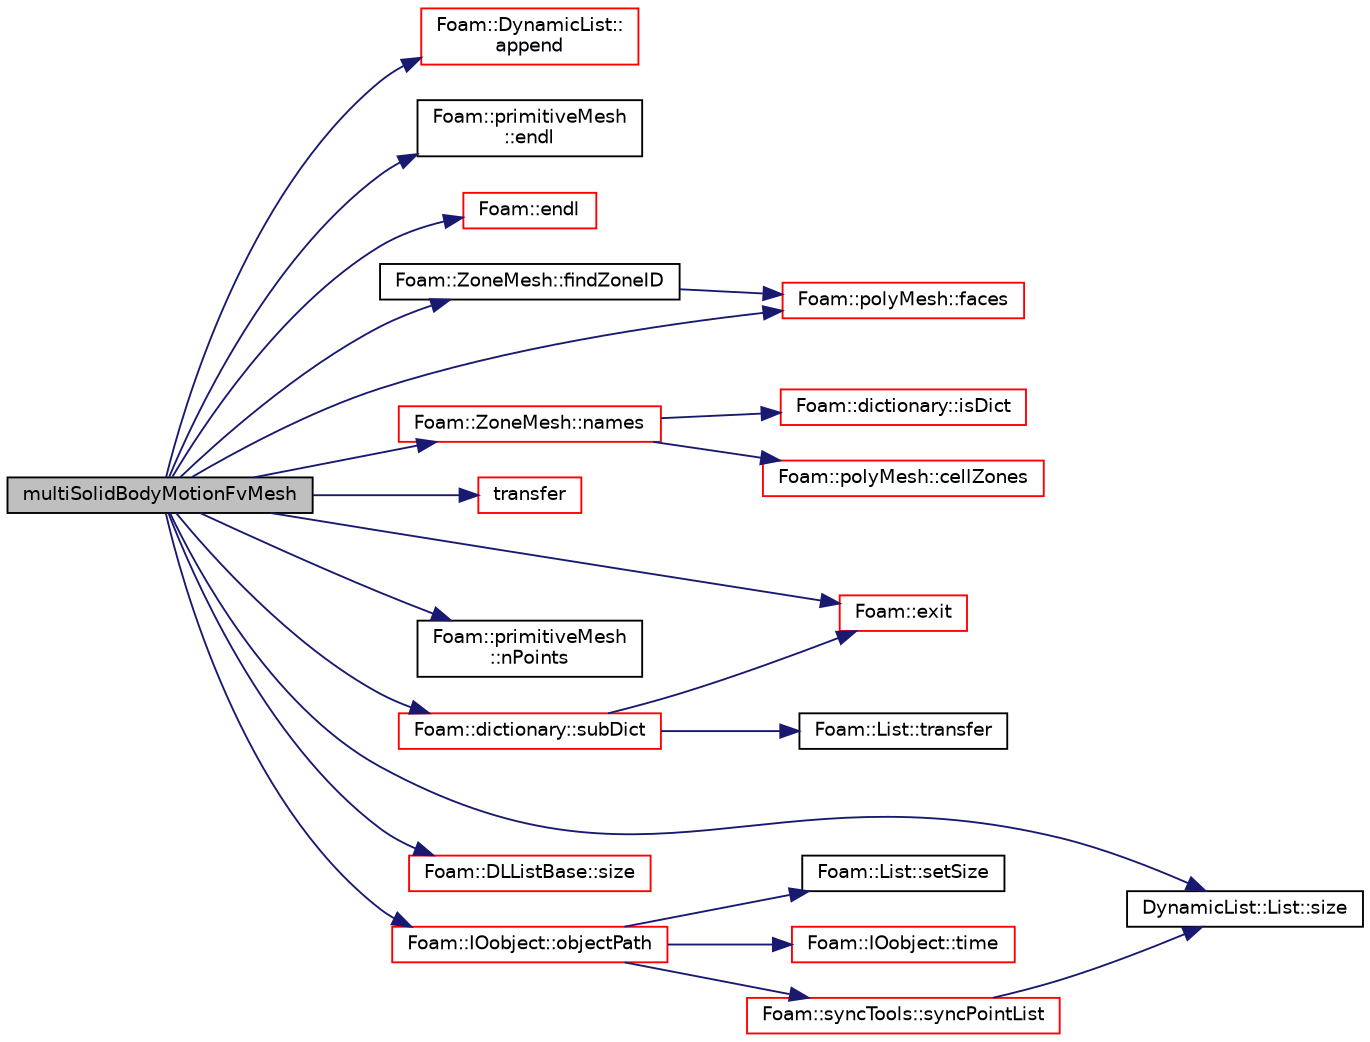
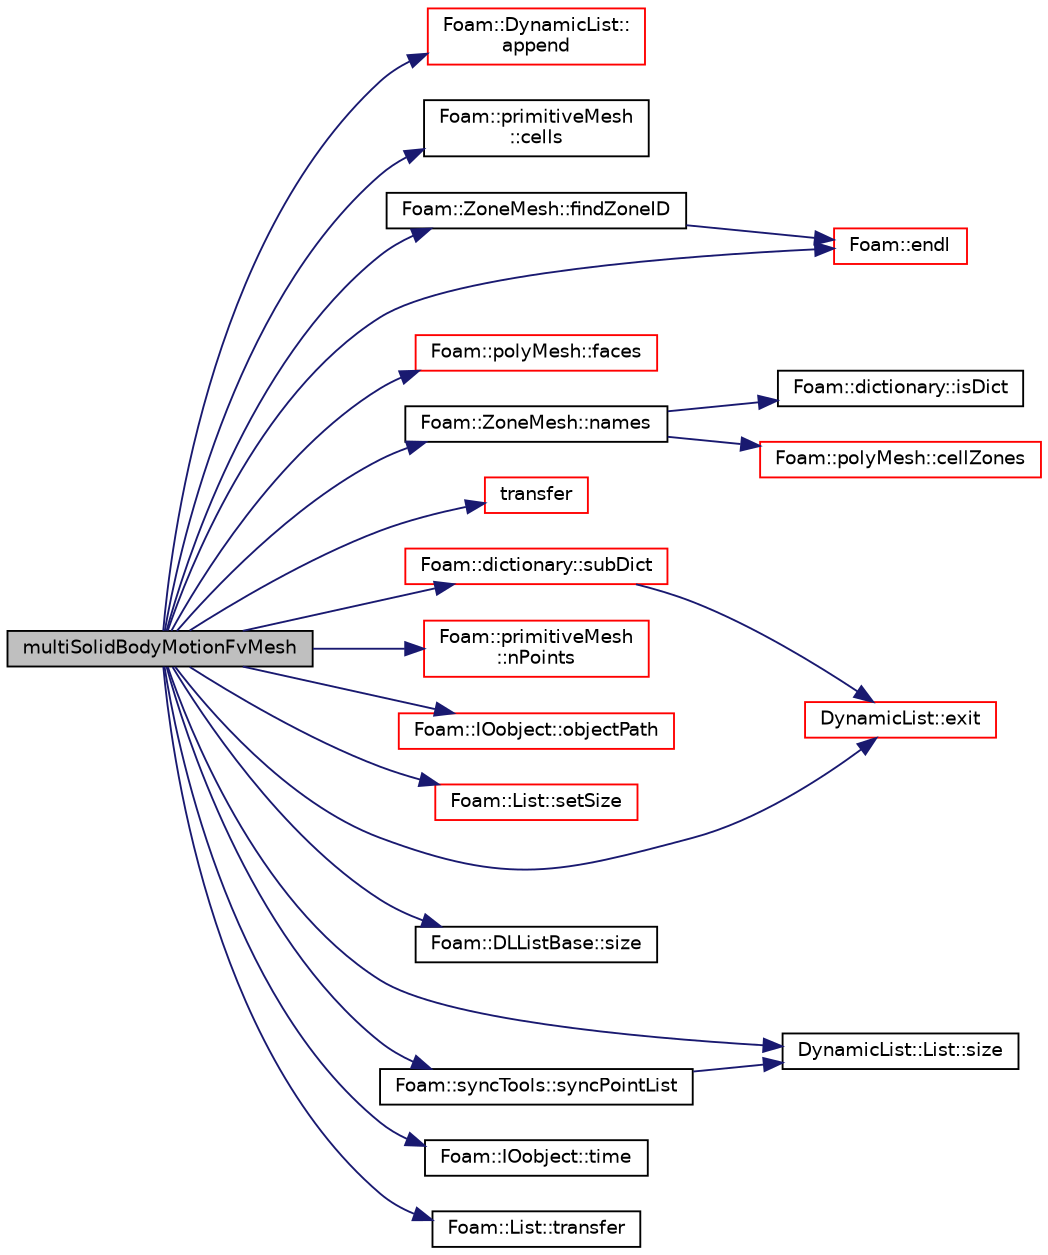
node "Foam::primitiveMesh ::endl": label "Foam::primitiveMesh ::endl" -> "Foam::primitiveMesh ::cells"
edge "Foam::ZoneMesh::findZoneID" -> "Foam::polyMesh::faces": now "Foam::ZoneMesh::findZoneID" -> "Foam::endl"
node "Foam::dictionary::isDict": color red -> black
node "Foam::ZoneMesh::names": color red -> black
node "Foam::exit": label "Foam::exit" -> "DynamicList::exit"
node "Foam::primitiveMesh ::nPoints": color black -> red
edge "Foam::dictionary::subDict" -> "Foam::List::transfer": now "multiSolidBodyMotionFvMesh" -> "Foam::List::transfer"
node "Foam::DLListBase::size": color red -> black
node "Foam::List::setSize": color black -> red
edge "Foam::IOobject::objectPath" -> "Foam::List::setSize": now "multiSolidBodyMotionFvMesh" -> "Foam::List::setSize"
edge "Foam::IOobject::objectPath" -> "Foam::IOobject::time": now "multiSolidBodyMotionFvMesh" -> "Foam::IOobject::time"
node "Foam::IOobject::time": color red -> black
edge "Foam::IOobject::objectPath" -> "Foam::syncTools::syncPointList": now "multiSolidBodyMotionFvMesh" -> "Foam::syncTools::syncPointList"
node "Foam::syncTools::syncPointList": color red -> black
